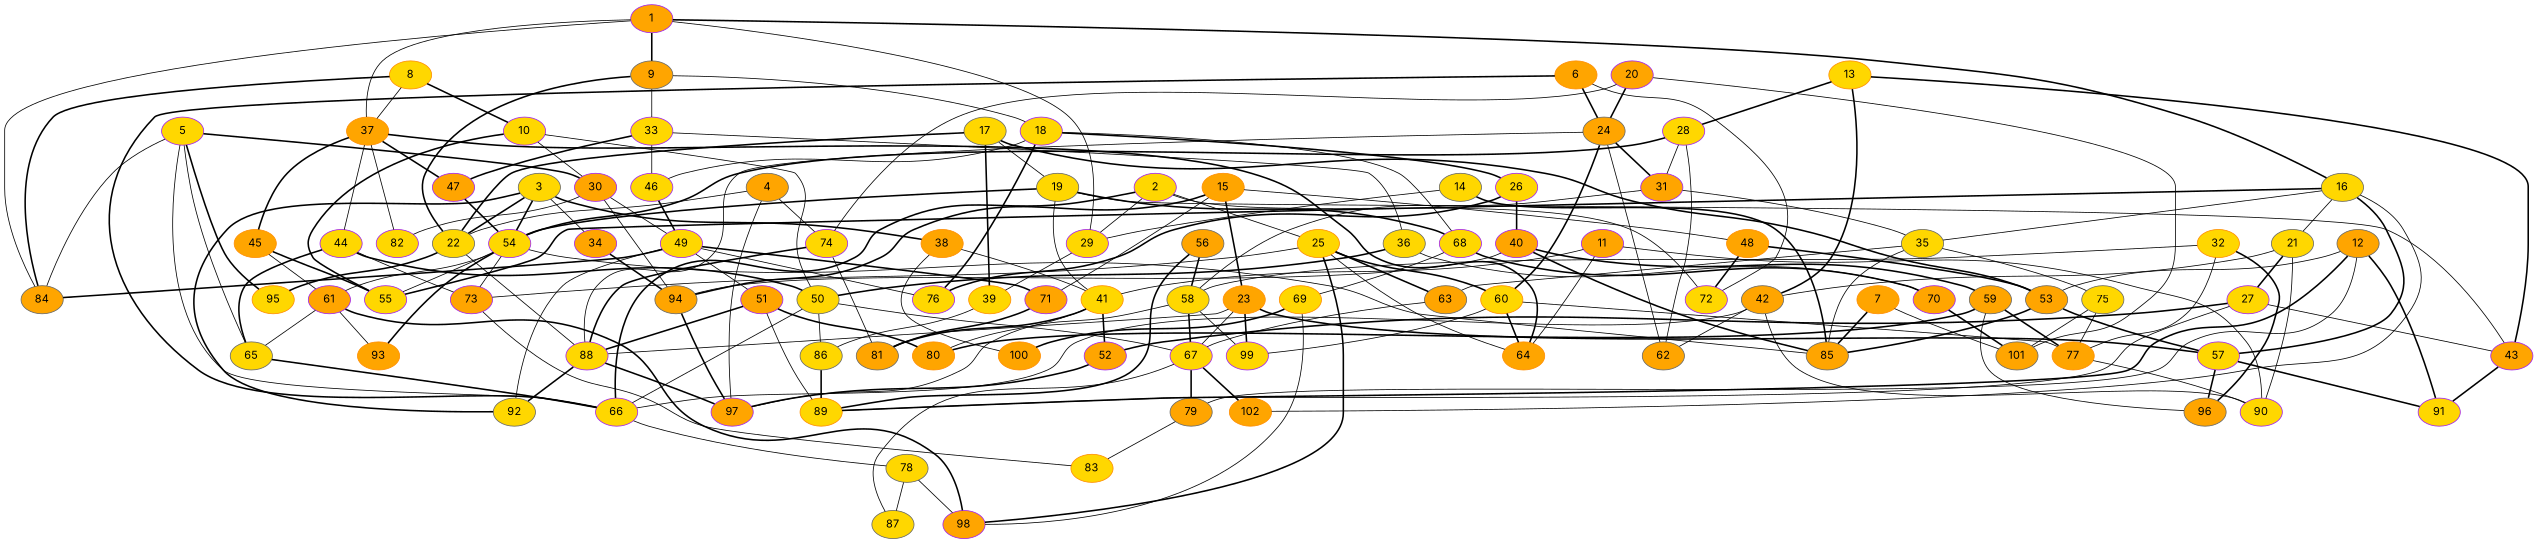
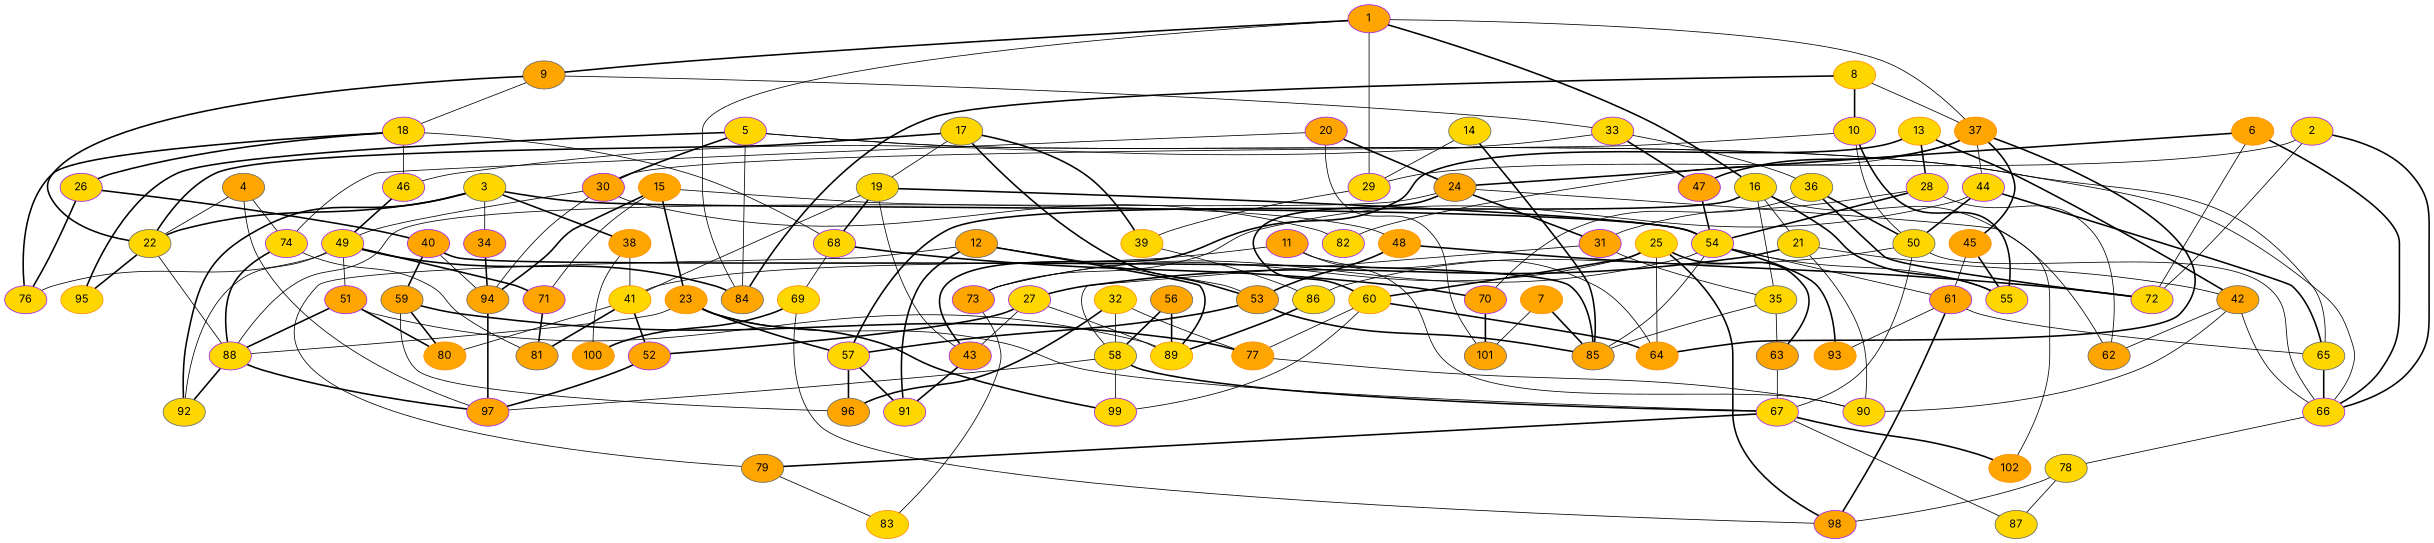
edge "2" -- "25": removed
edge "36" -- "72": added
node "75": removed
